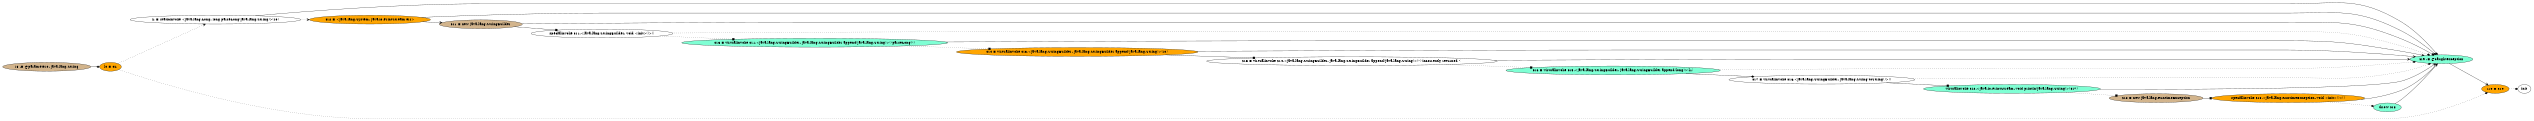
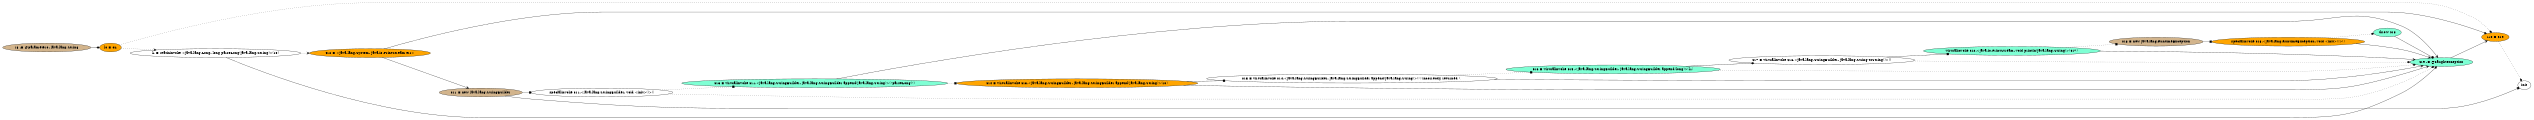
edge "$r2 = <java.lang.System: java.io.PrintStream err>" -> "$r9 := @caughtexception": now "$r2 = <java.lang.System: java.io.PrintStream err>" -> "r10 = $r9"
edge "$r1 = new java.lang.StringBuilder" -> "$r9 := @caughtexception": now "$r1 = new java.lang.StringBuilder" -> "init"
edge "throw $r8" -> "$r9 := @caughtexception": arrowhead vee -> box
